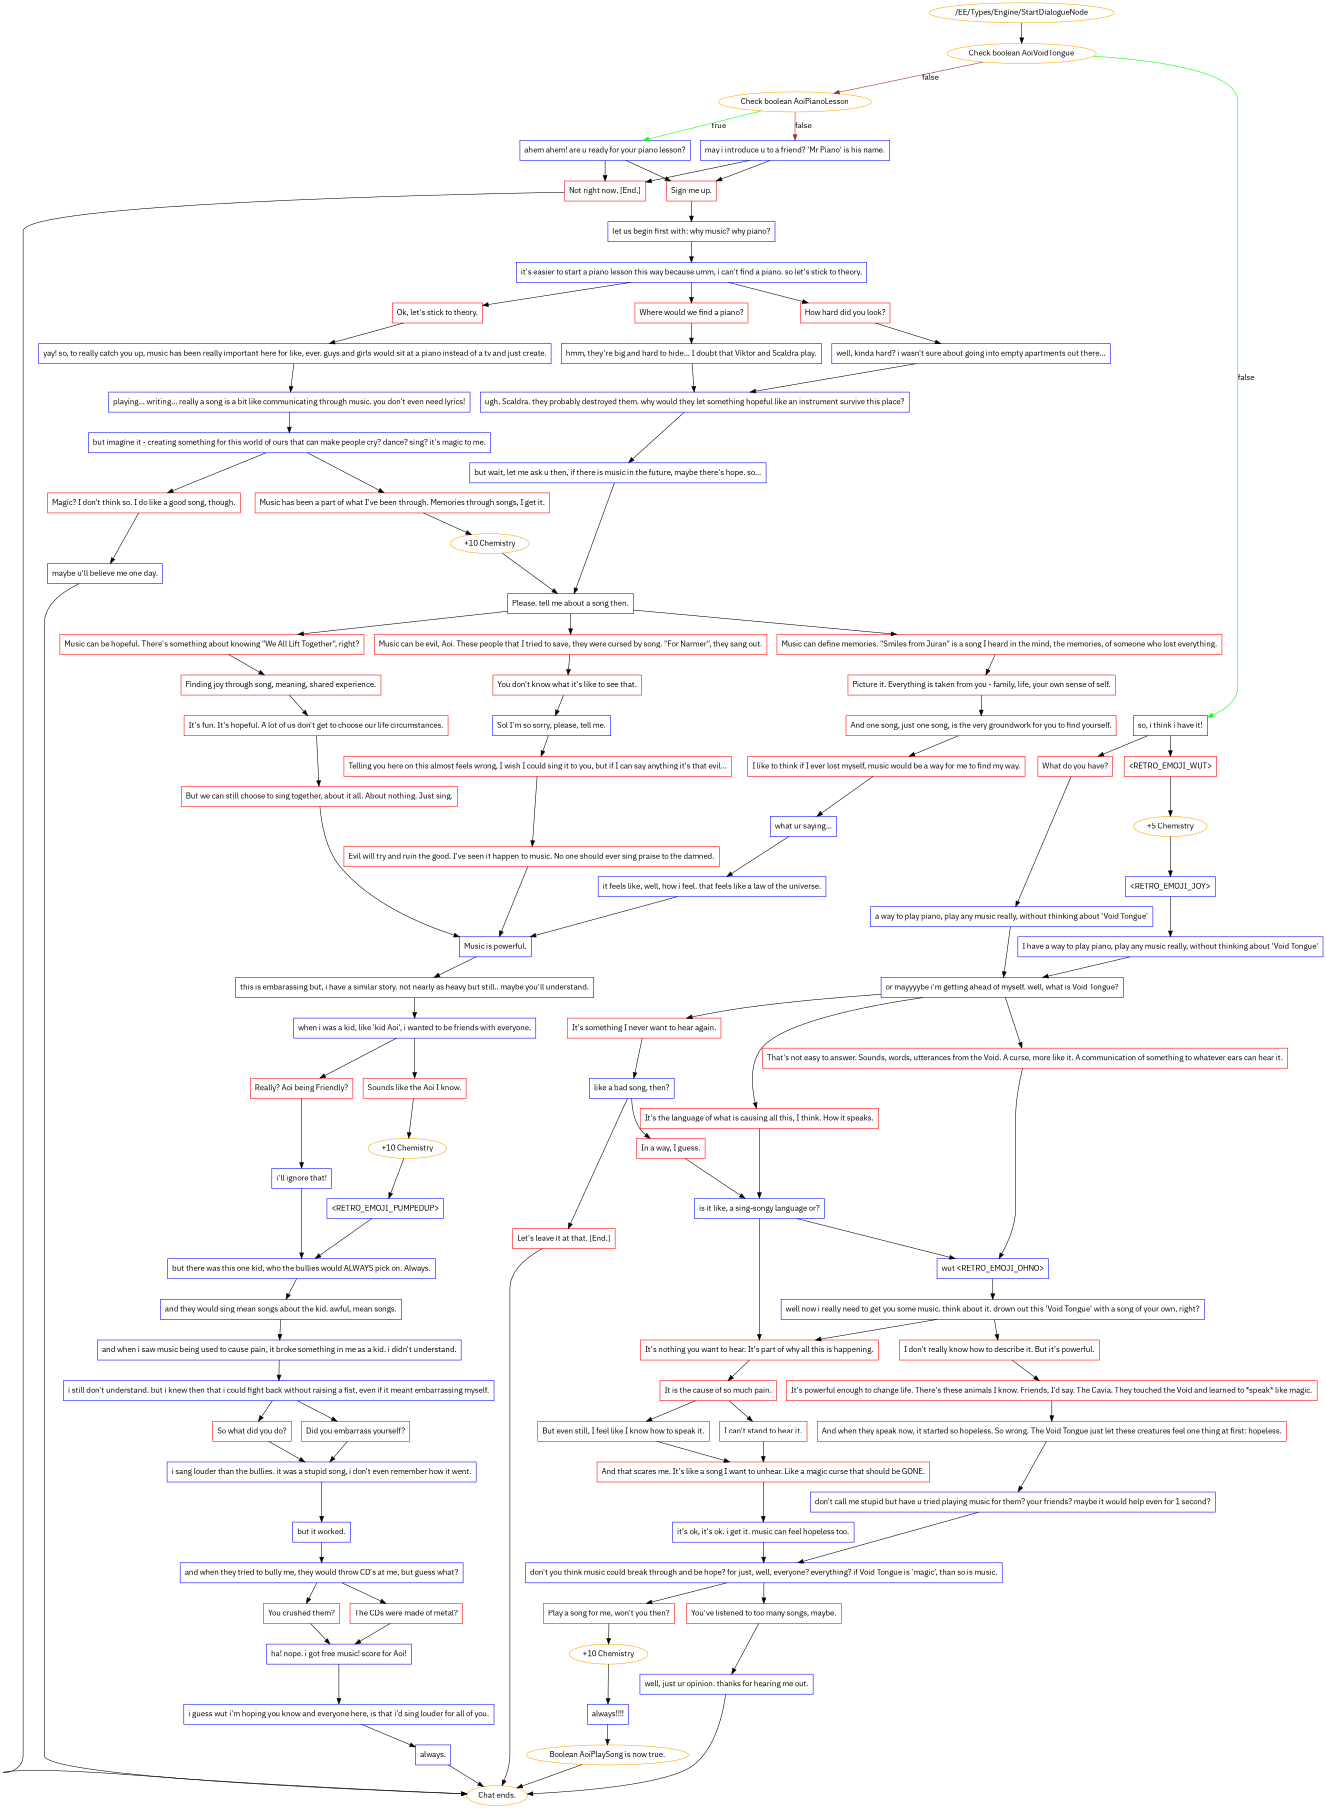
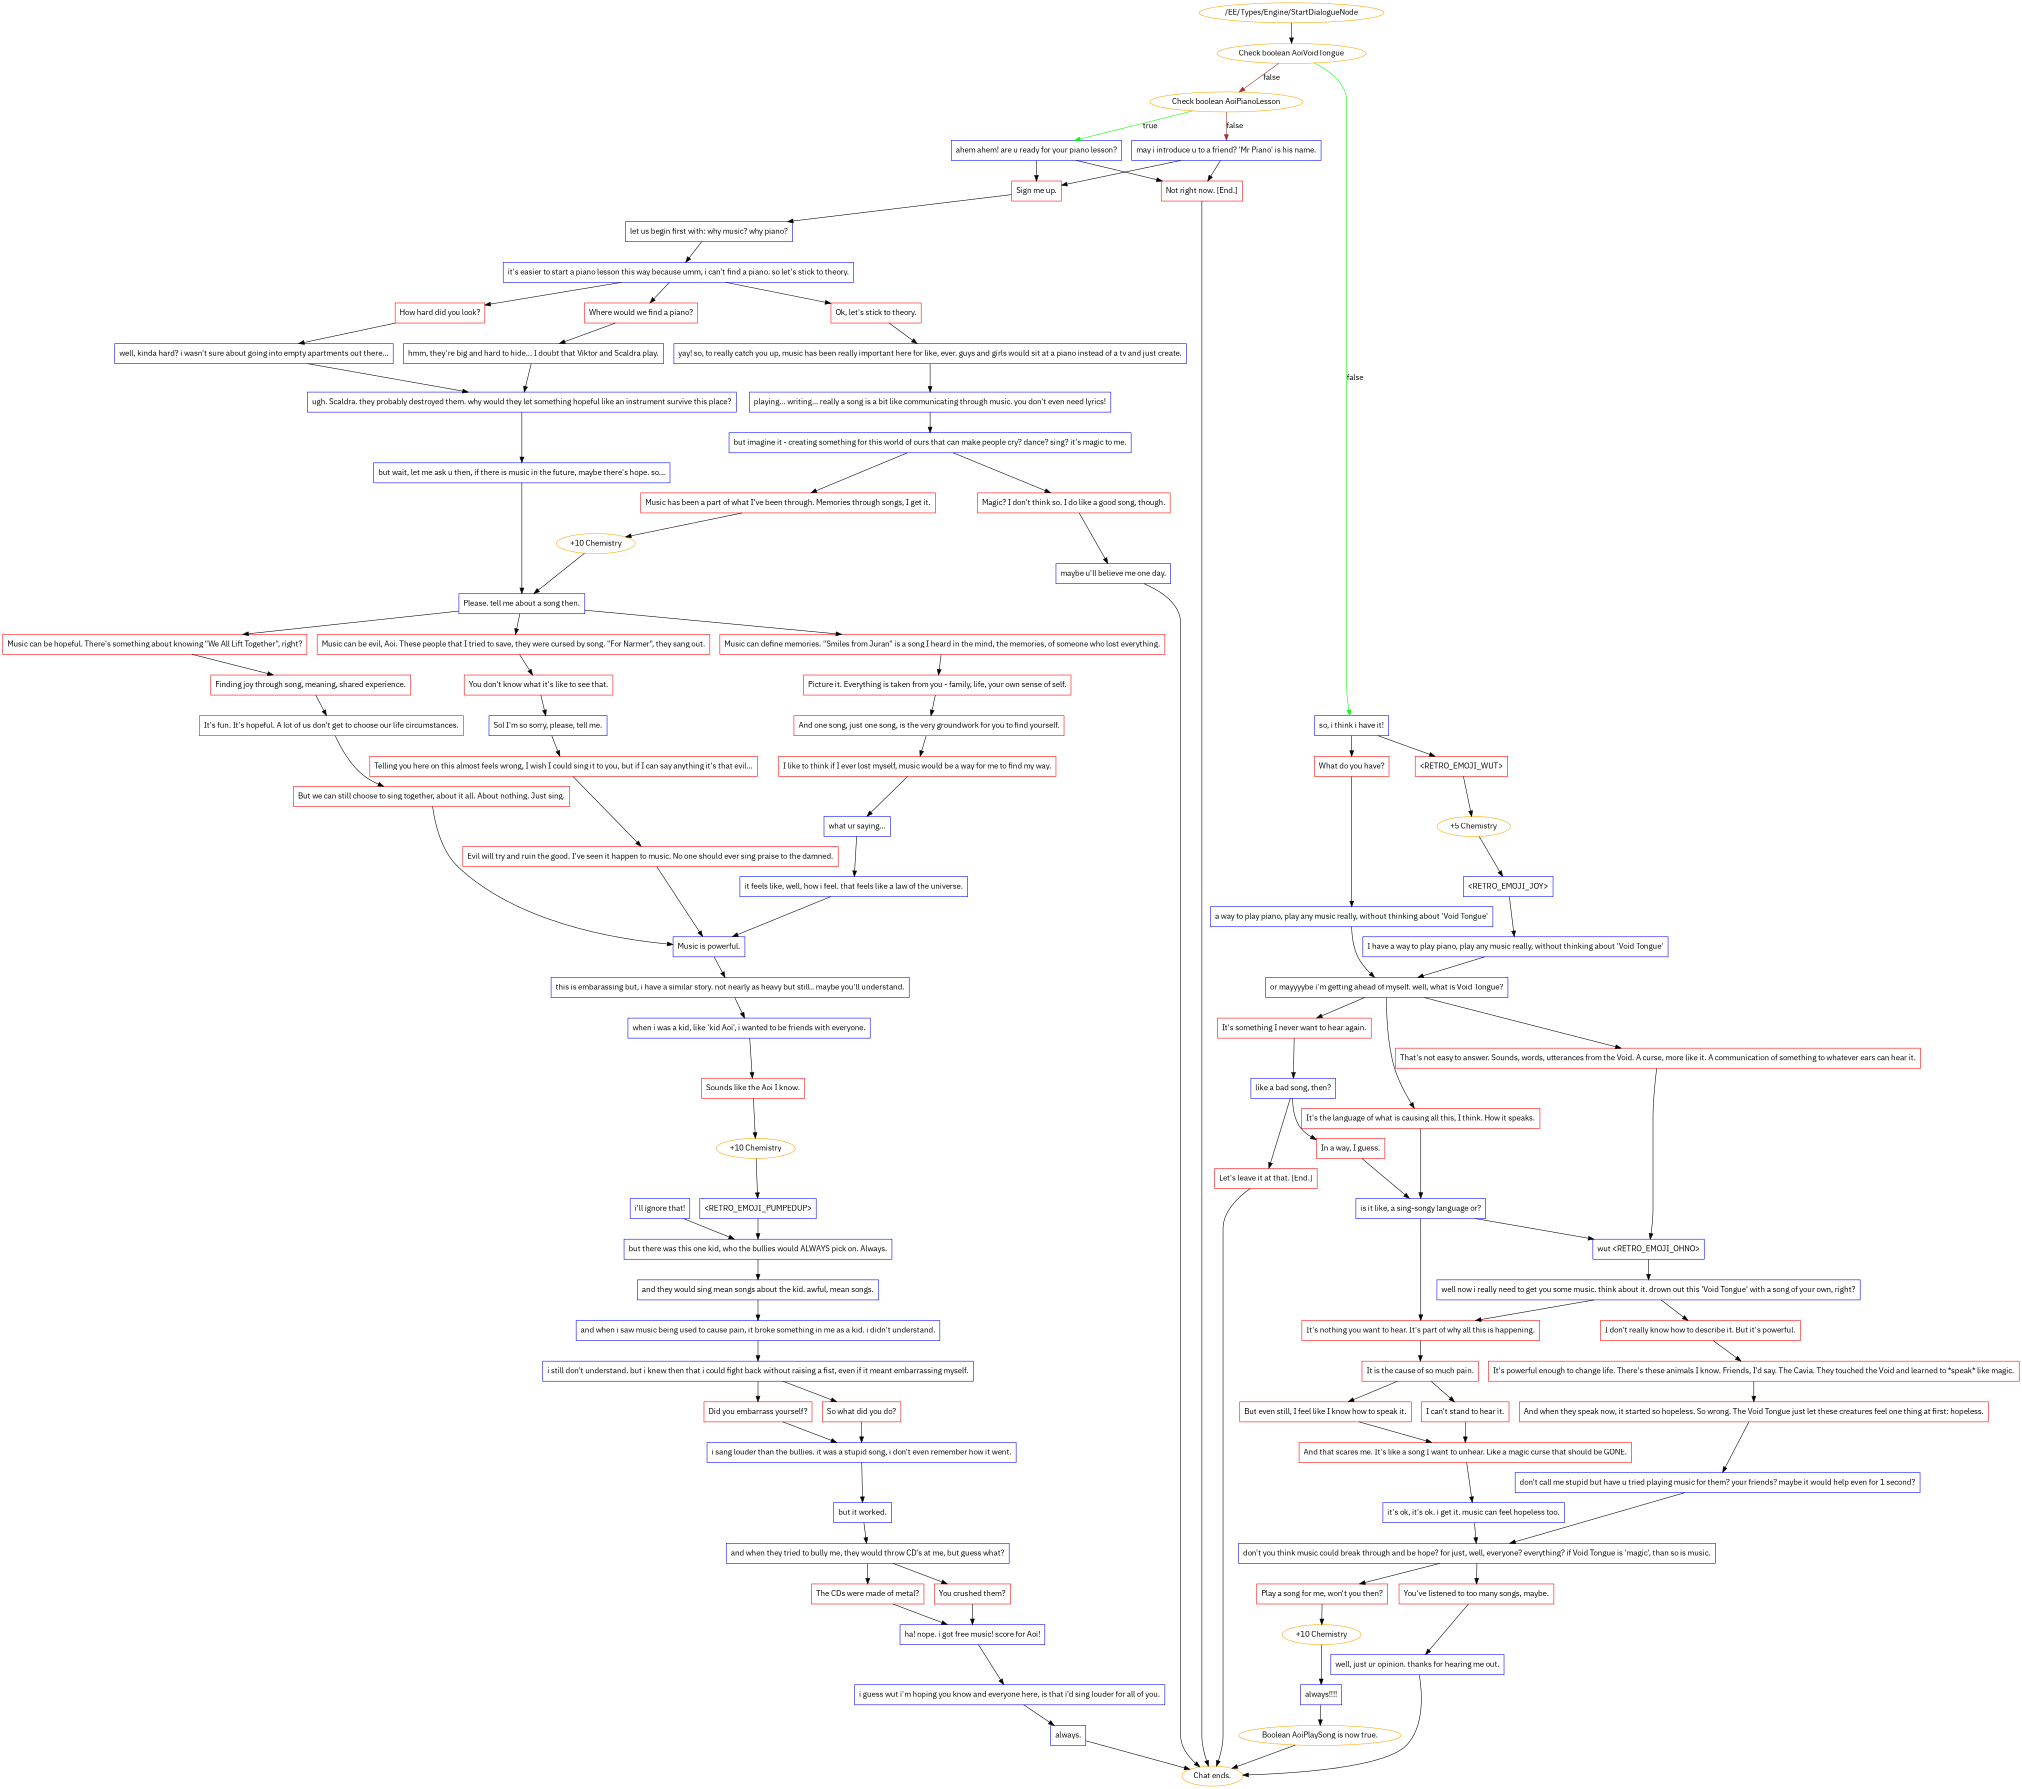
node "Really? Aoi being Friendly?": removed
